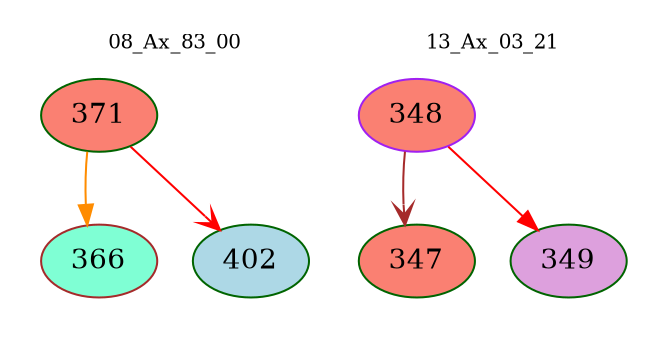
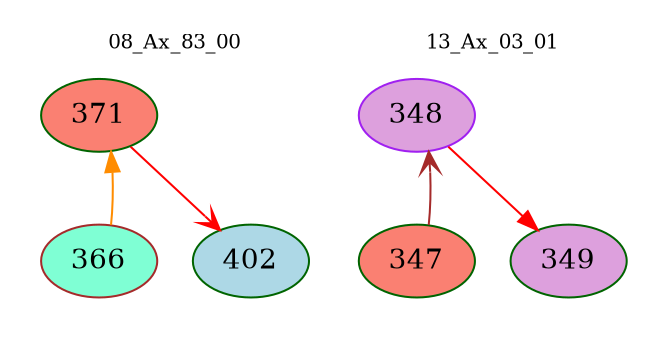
cluster "13_Ax_03_21": label "13_Ax_03_21" -> "13_Ax_03_01"
node "348": fillcolor salmon -> plum
edge "371" -> "366": reversed
edge "348" -> "347": reversed
